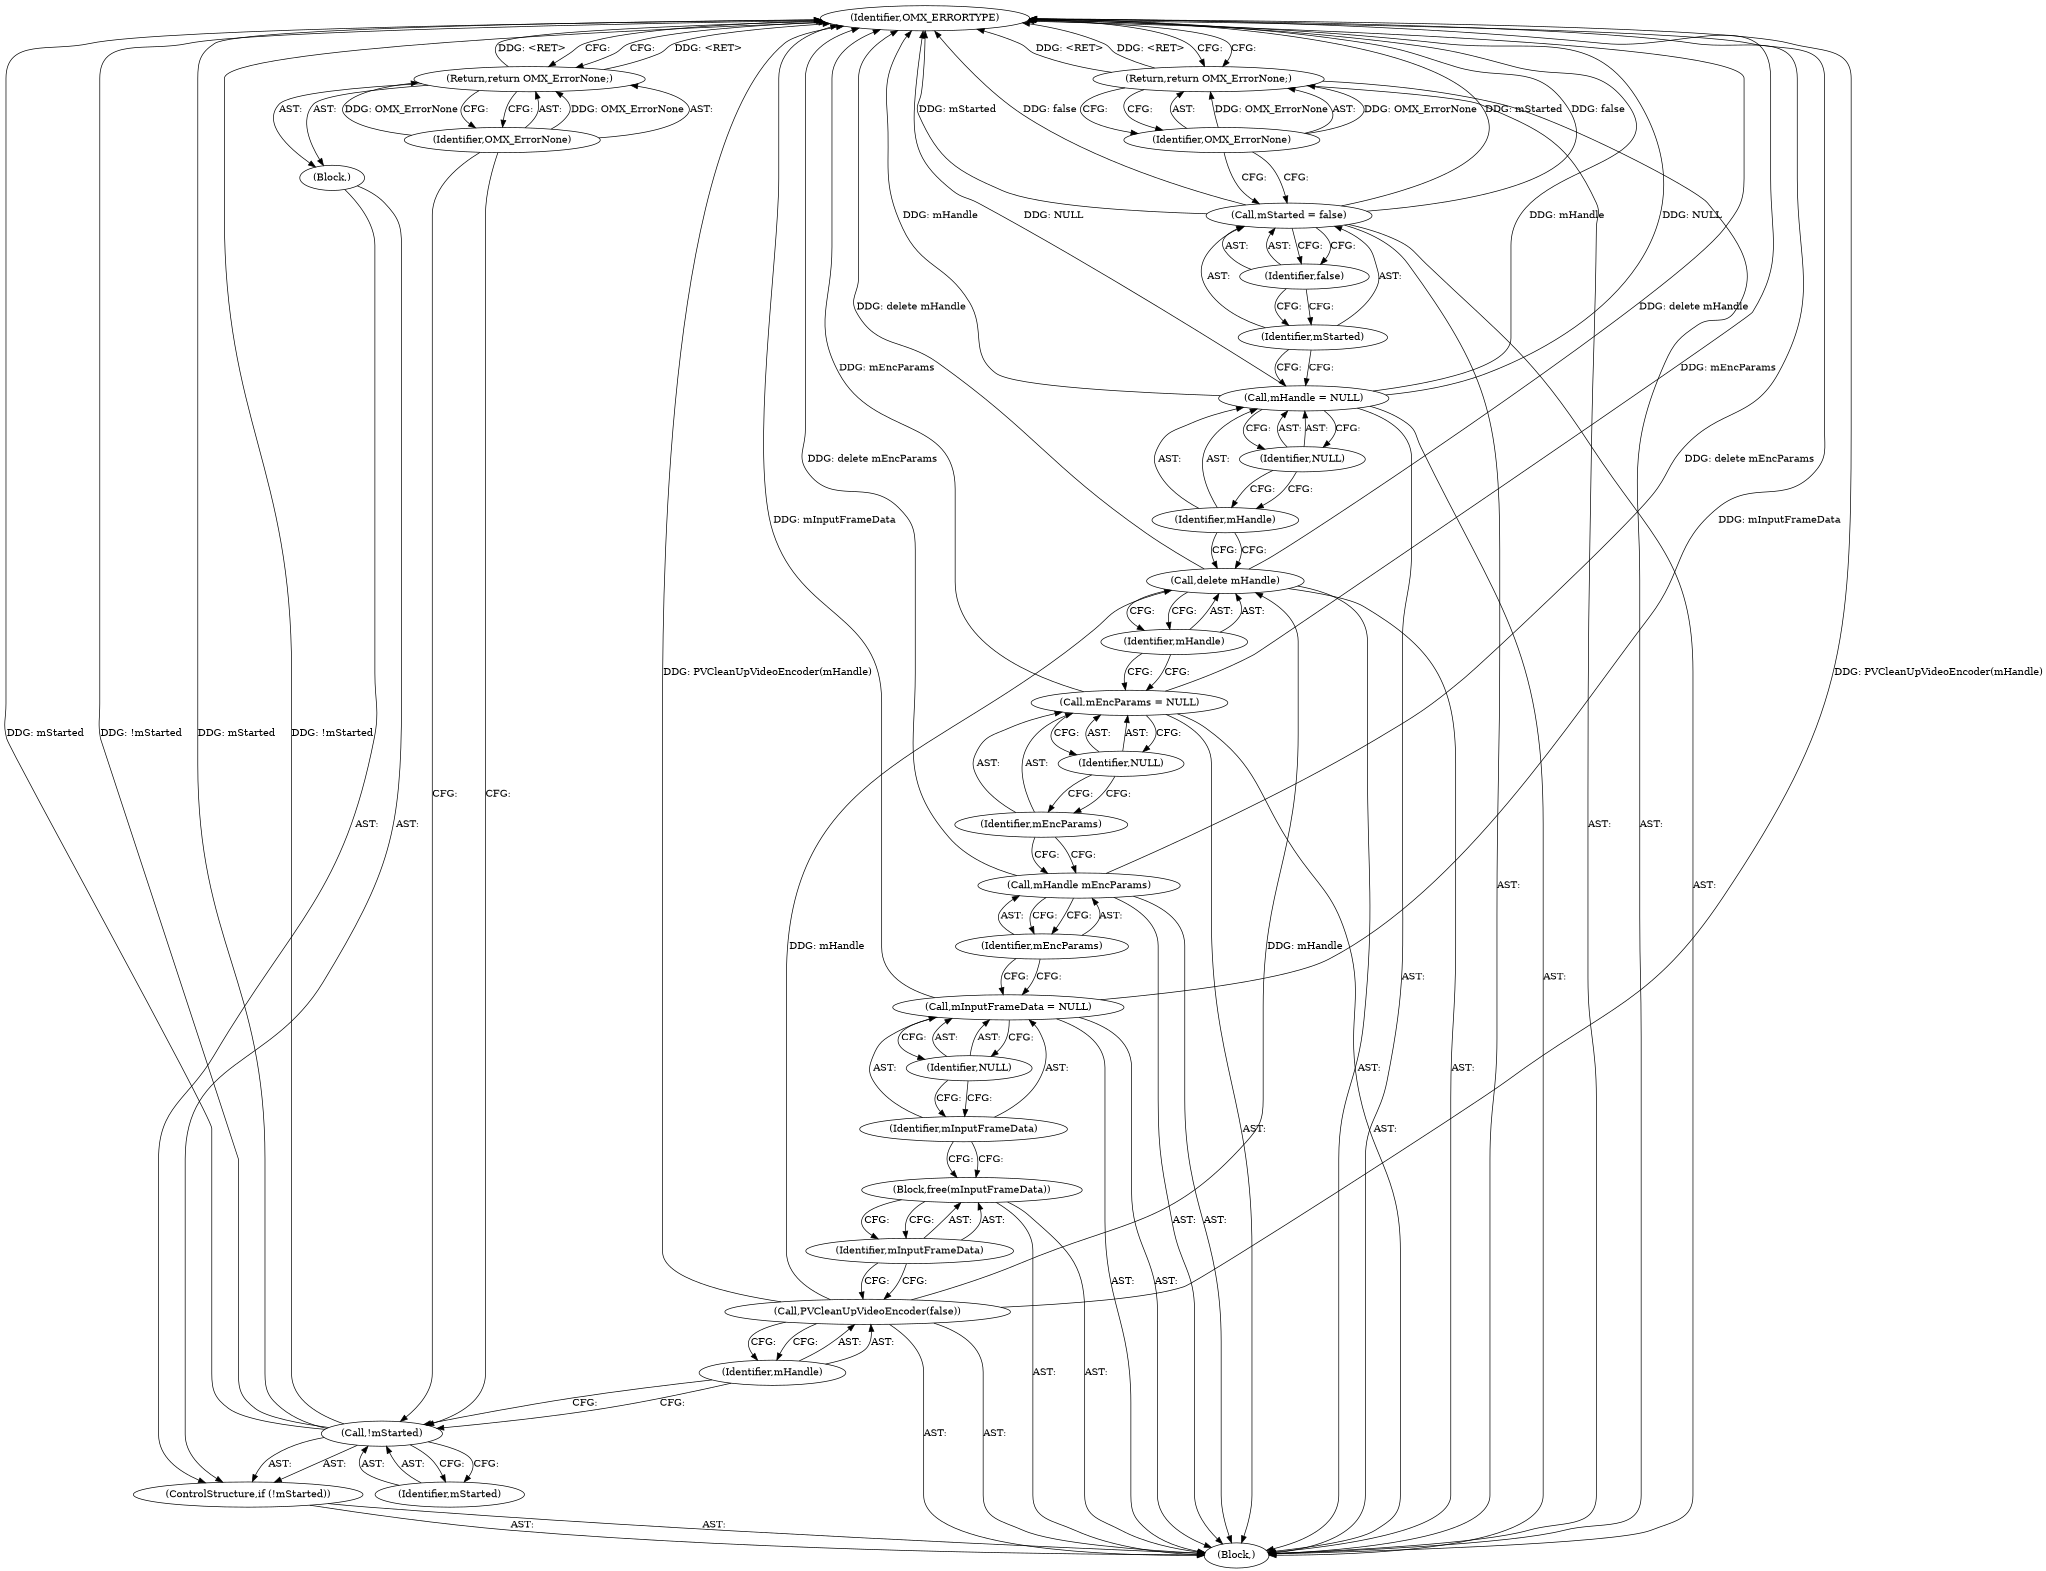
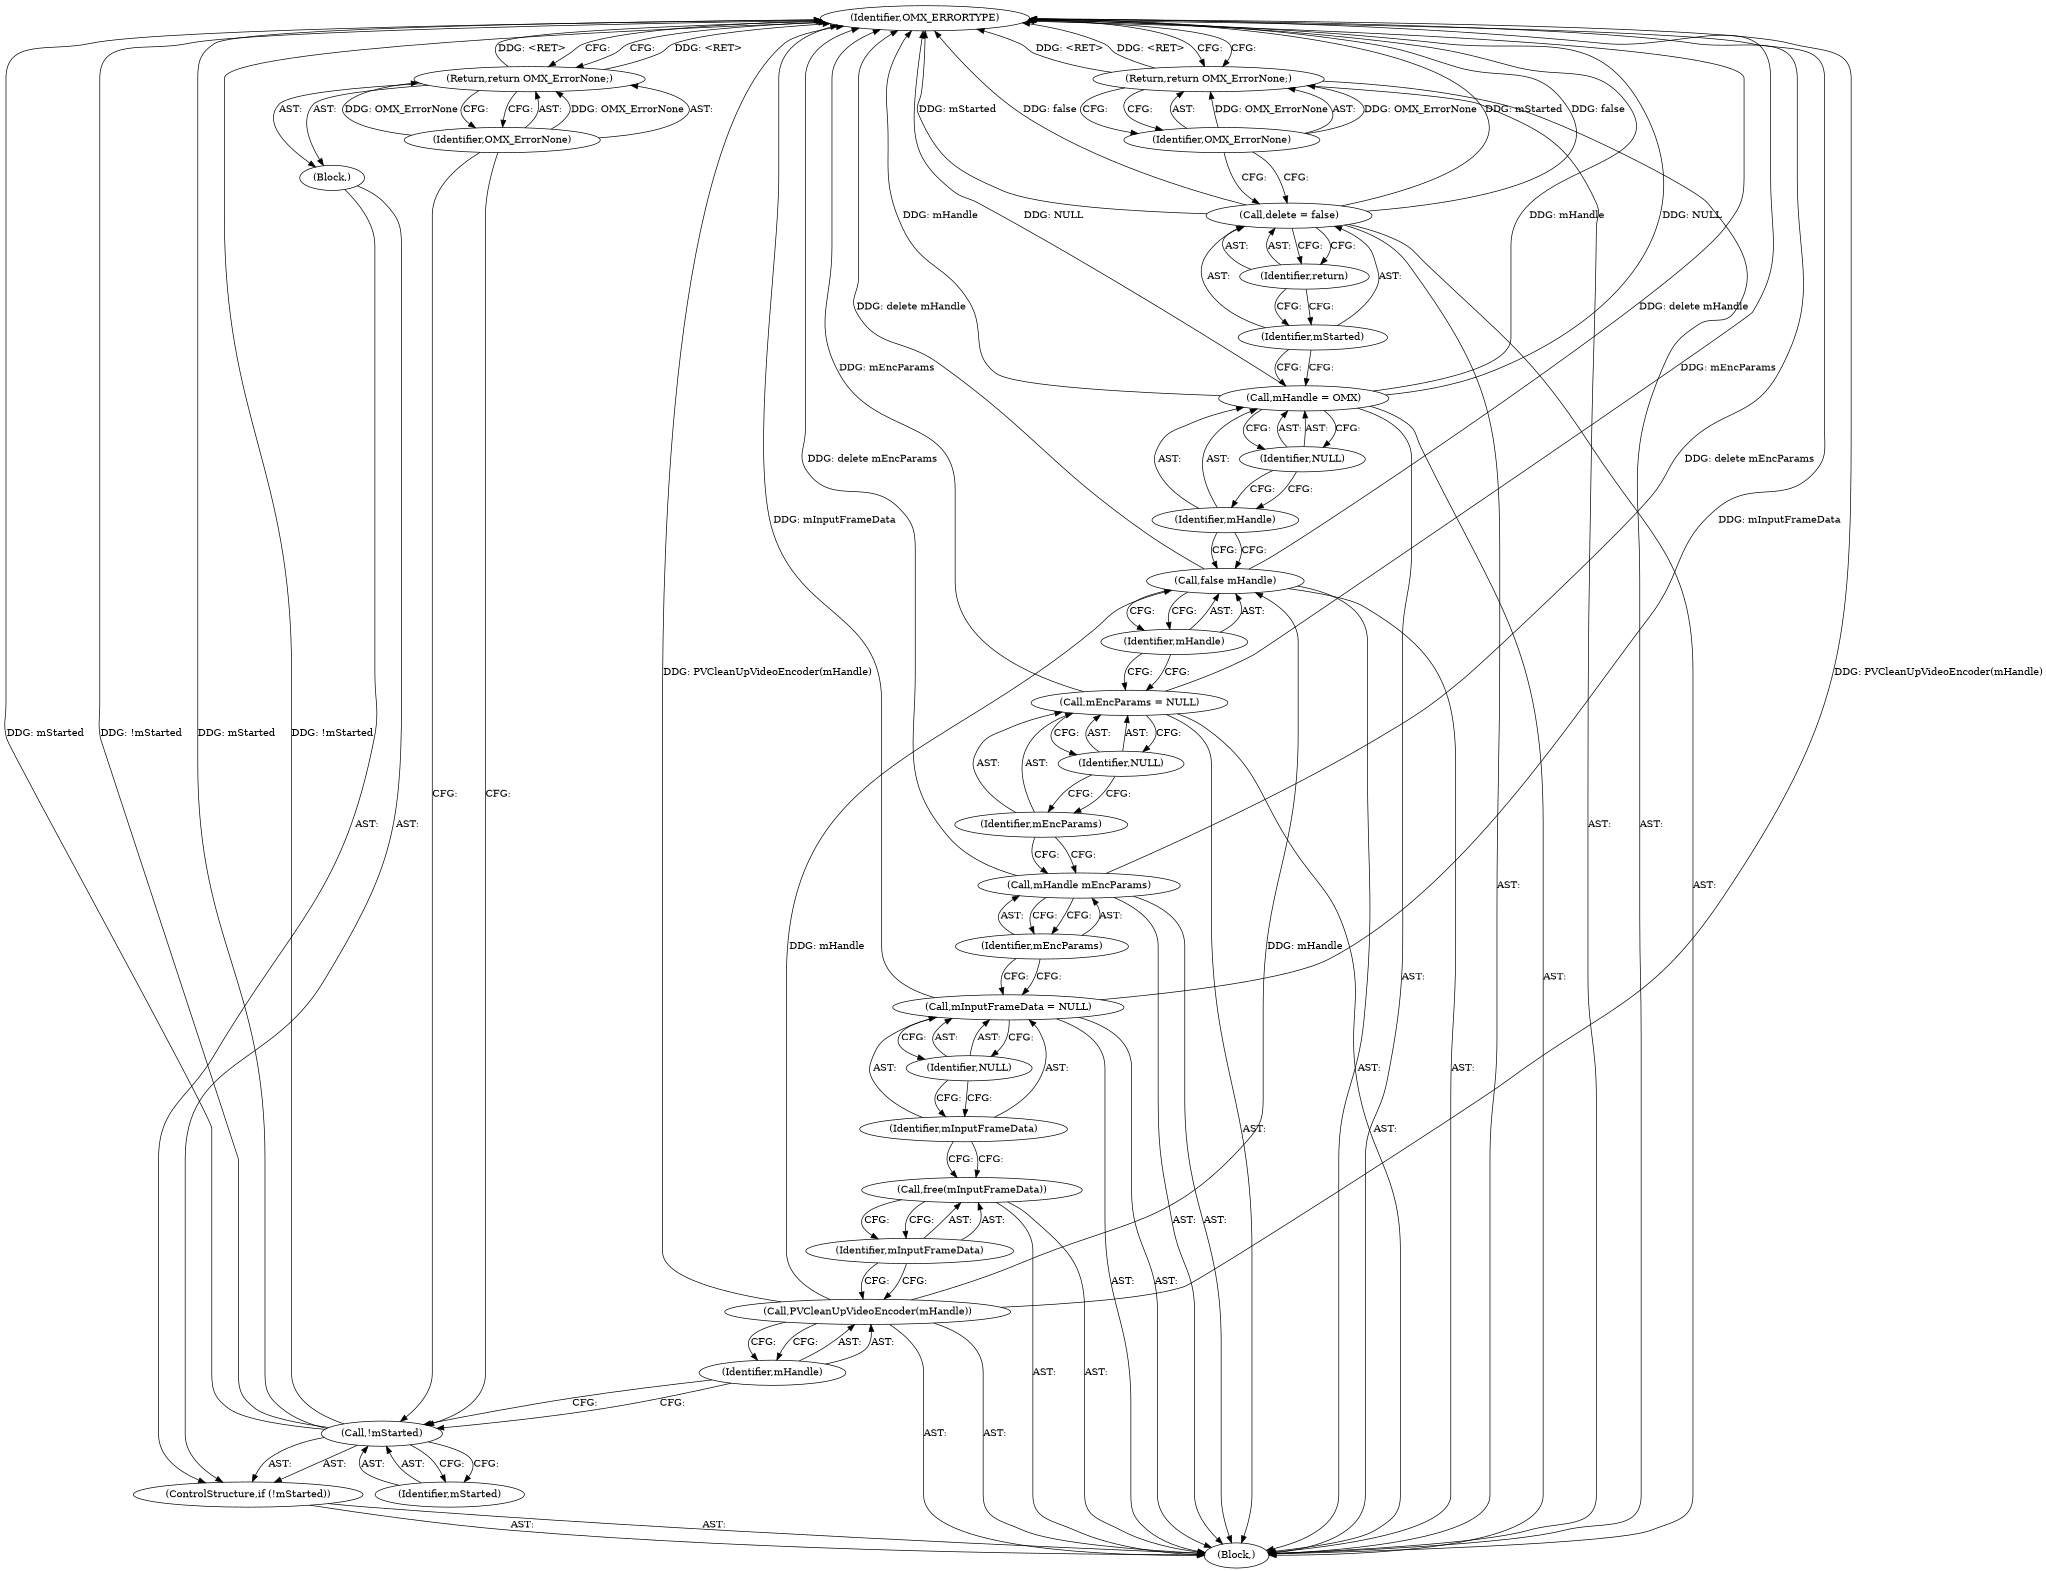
node "(Call,mStarted = false)": label "(Call,mStarted = false)" -> "(Call,delete = false)"
node "(Identifier,false)": label "(Identifier,false)" -> "(Identifier,return)"
node "(Call,mHandle = NULL)": label "(Call,mHandle = NULL)" -> "(Call,mHandle = OMX)"
node "(Call,delete mHandle)": label "(Call,delete mHandle)" -> "(Call,false mHandle)"
node "(Block,free(mInputFrameData))": label "(Block,free(mInputFrameData))" -> "(Call,free(mInputFrameData))"
node "(Call,PVCleanUpVideoEncoder(false))": label "(Call,PVCleanUpVideoEncoder(false))" -> "(Call,PVCleanUpVideoEncoder(mHandle))"
